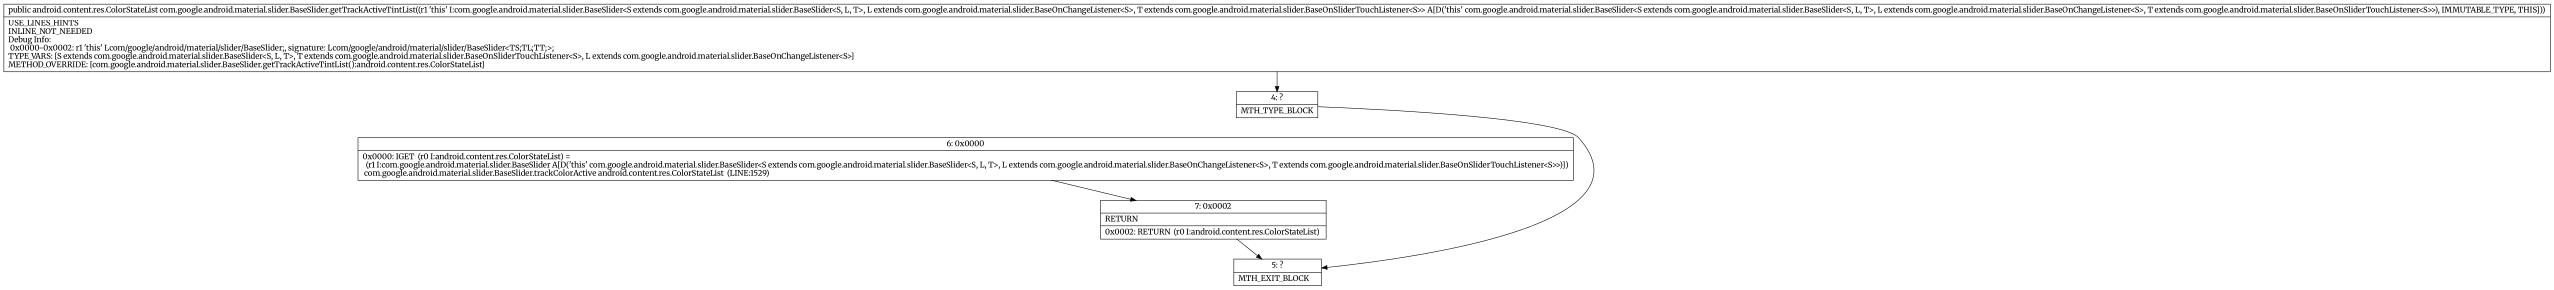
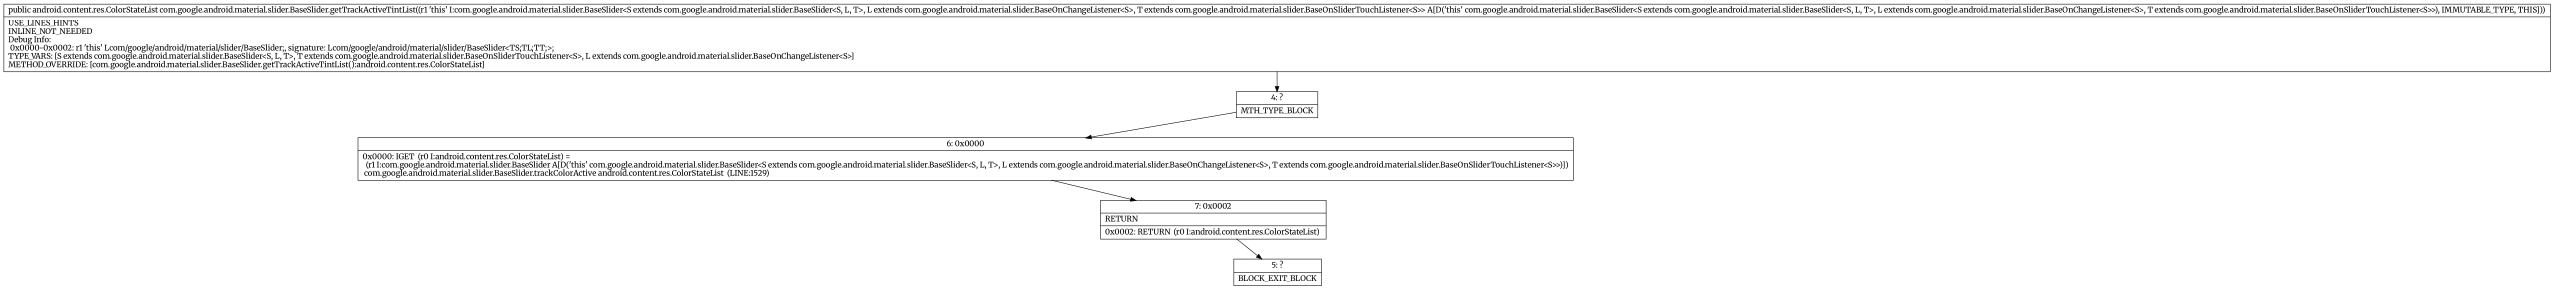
edge "4: ?" -> "5: ?": now "4: ?" -> "6: 0x0000"
node "5: ?": text "MTH_EXIT_BLOCK" -> "BLOCK_EXIT_BLOCK"
